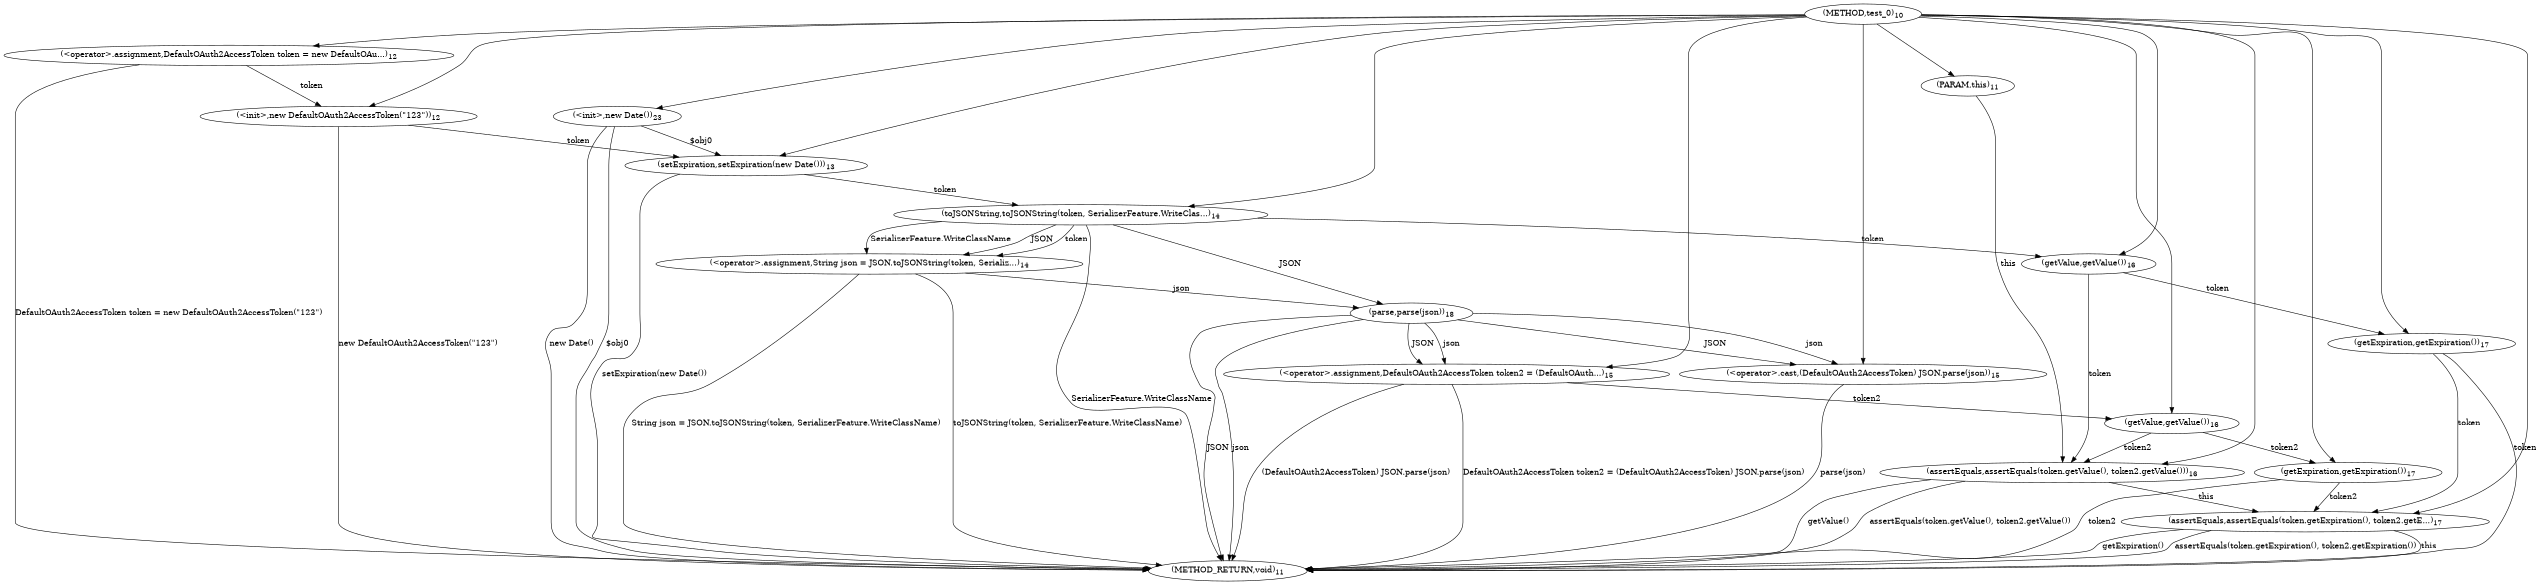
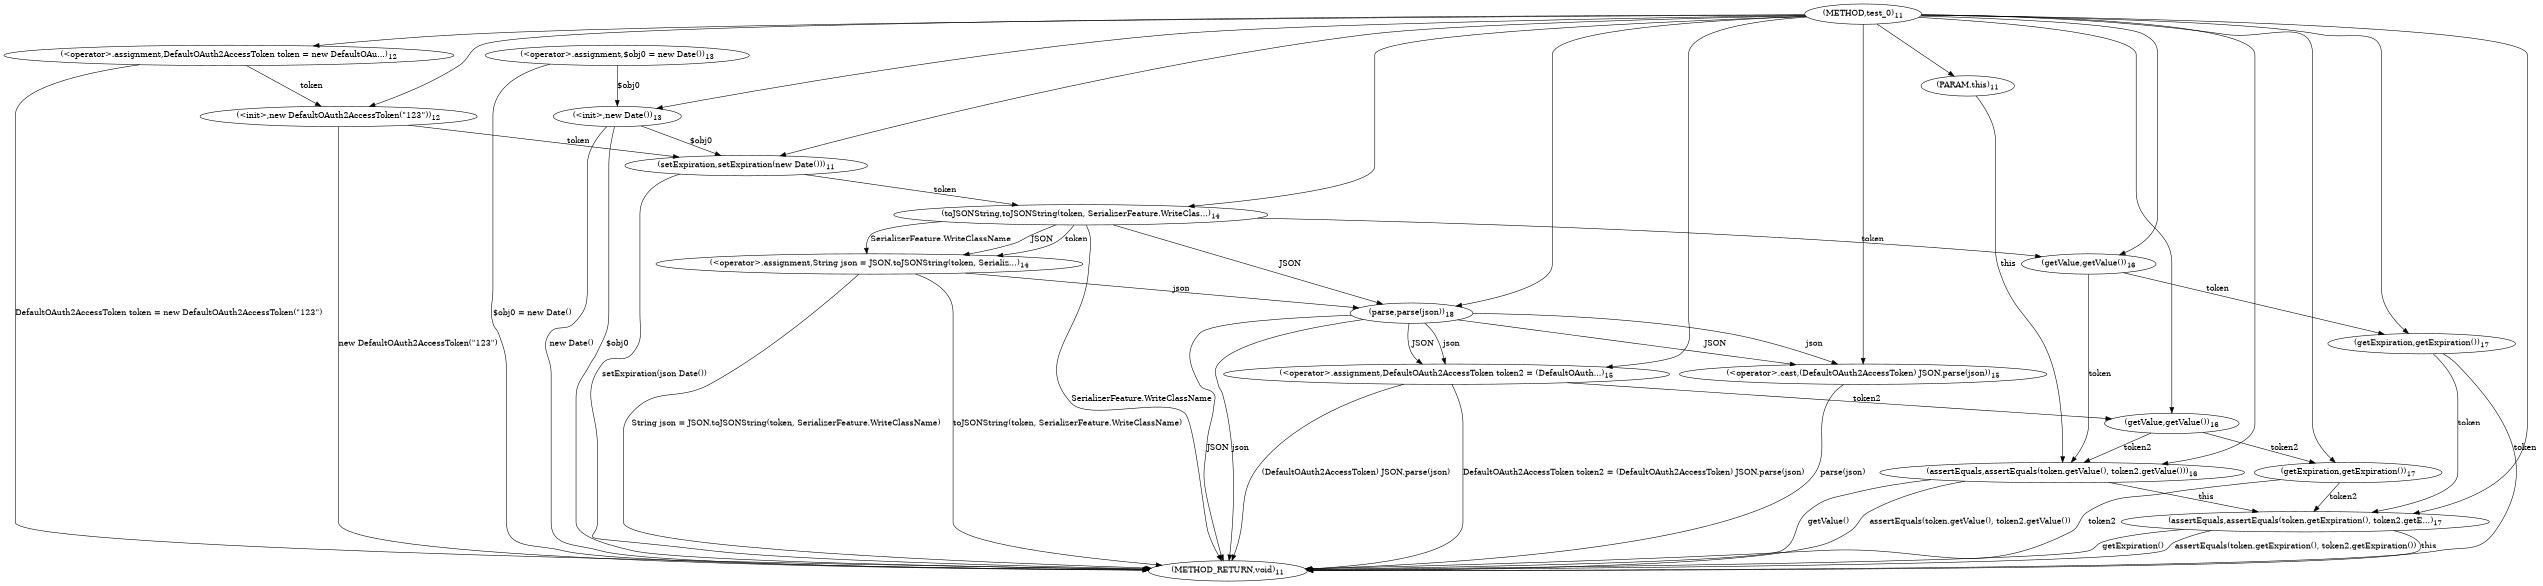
node "(METHOD,test_0)": text "10" -> "11"
node "(<operator>.assignment,$obj0 = new Date())": added
edge "(METHOD,test_0)" -> "(parse,parse(json))": added
node "(<init>,new Date())": text "23" -> "13"
node "(setExpiration,setExpiration(new Date()))": text "13" -> "11"
edge "(setExpiration,setExpiration(new Date()))" -> "(METHOD_RETURN,void)": label "setExpiration(new Date())" -> "setExpiration(json Date())"
